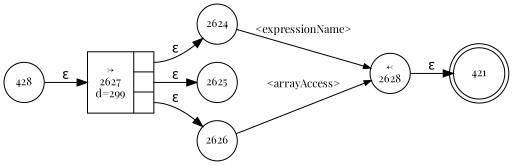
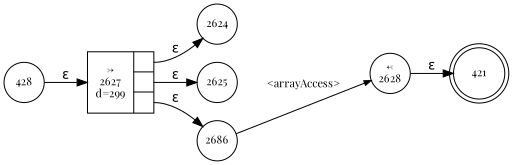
edge "2624" -> "← 2628": removed, label "<expressionName>"
node "2626": label "2626" -> "2686"
